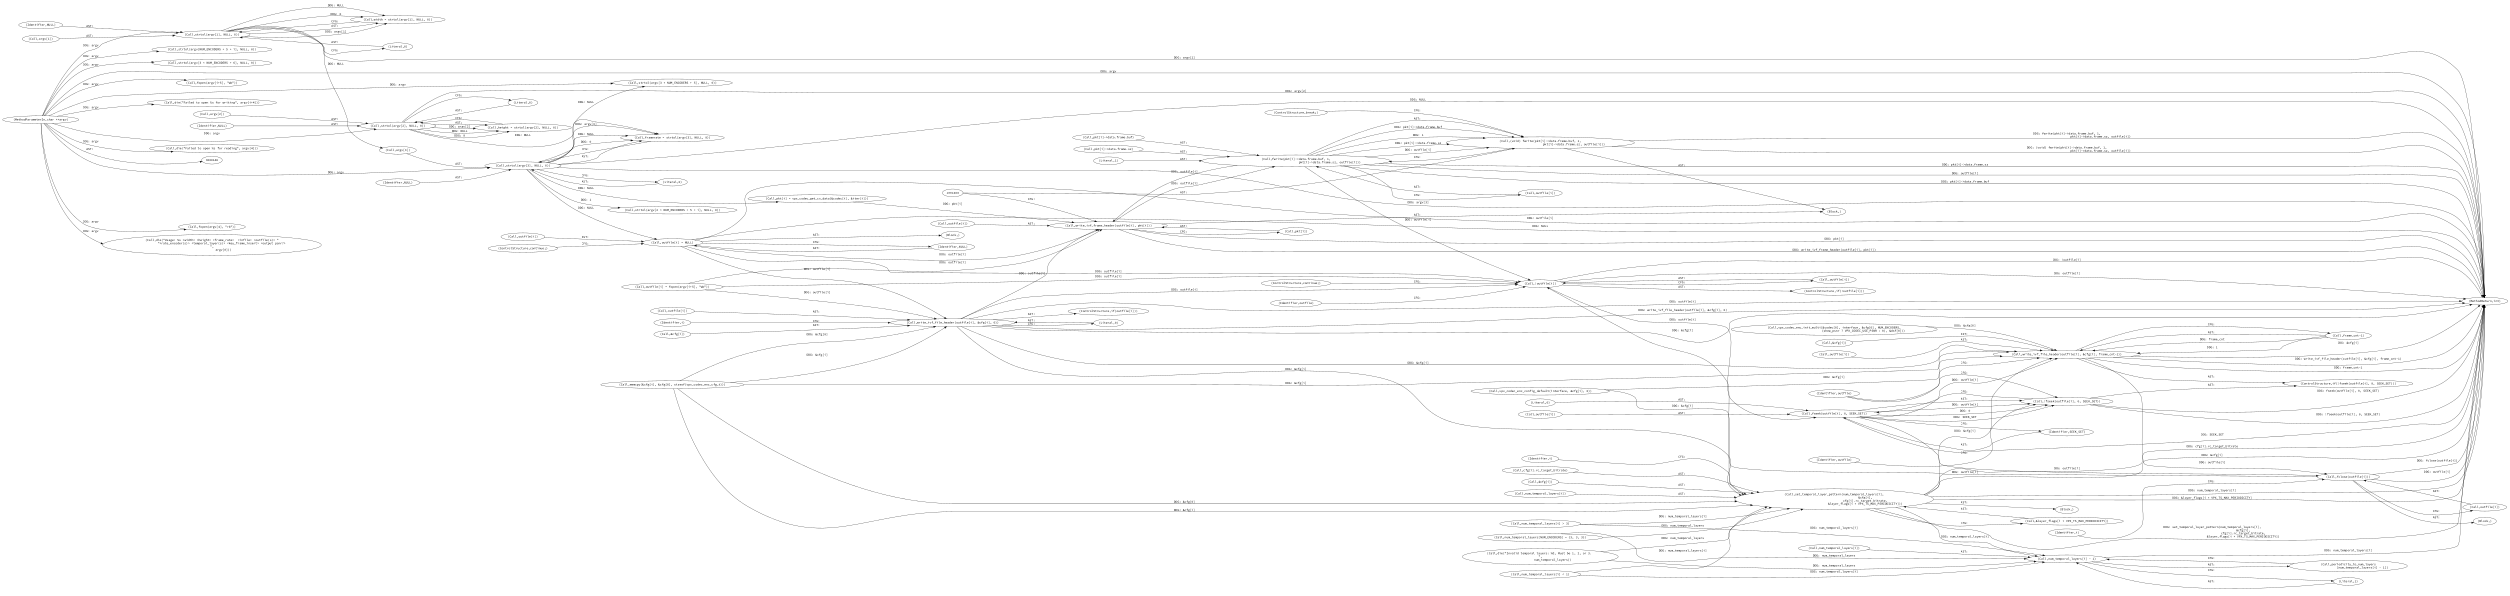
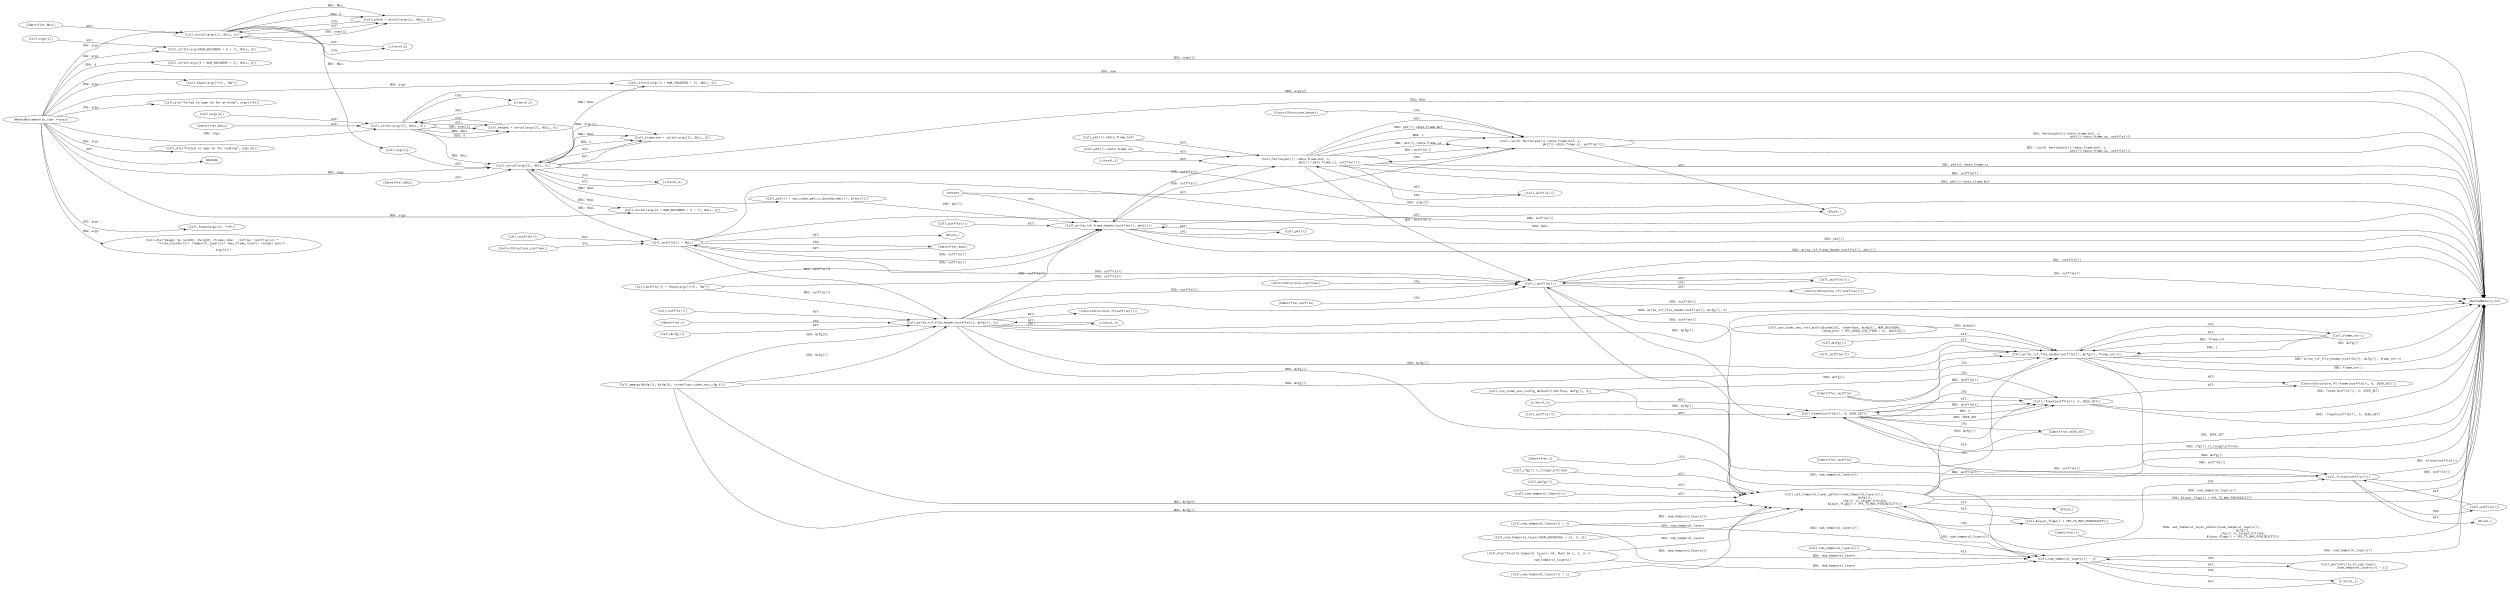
edge "(Call,argv[1])" -> "(Call,strtol(argv[1], NULL, 0))": now "(Call,argv[1])" -> "(Call,strtol(argv[NUM_ENCODERS + 5 + i], NULL, 0))"
edge "(MethodParameterIn,char **argv)" -> "(Call,strtol(argv[3 * NUM_ENCODERS + 6], NULL, 0))": label "DDG: argv" -> "DDG: 0"
edge "(MethodParameterIn,char **argv)" -> "(MethodReturn,int)": label "DDG: argv" -> "DDG: num"
edge "(Call,strtol(argv[2], NULL, 0))" -> "(Call,framerate = strtol(argv[3], NULL, 0))": now "(Call,strtol(argv[2], NULL, 0))" -> "(Call,strtol(argv[3], NULL, 0))"
edge "(Call,strtol(argv[3], NULL, 0))" -> "(Call,strtol(argv[2 * NUM_ENCODERS + 5 + i], NULL, 0))": label "DDG: 1" -> "DDG: NULL"
edge "(MethodParameterIn,char **argv)" -> "(Call,strtol(argv[2 * NUM_ENCODERS + 5 + i], NULL, 0))": added, label "DDG: argv"
edge "(Call,num_temporal_layers[i] < 1)" -> "(Call,num_temporal_layers[i] - 1)": now "(Call,!outfile[i])" -> "(Call,num_temporal_layers[i] - 1)"
